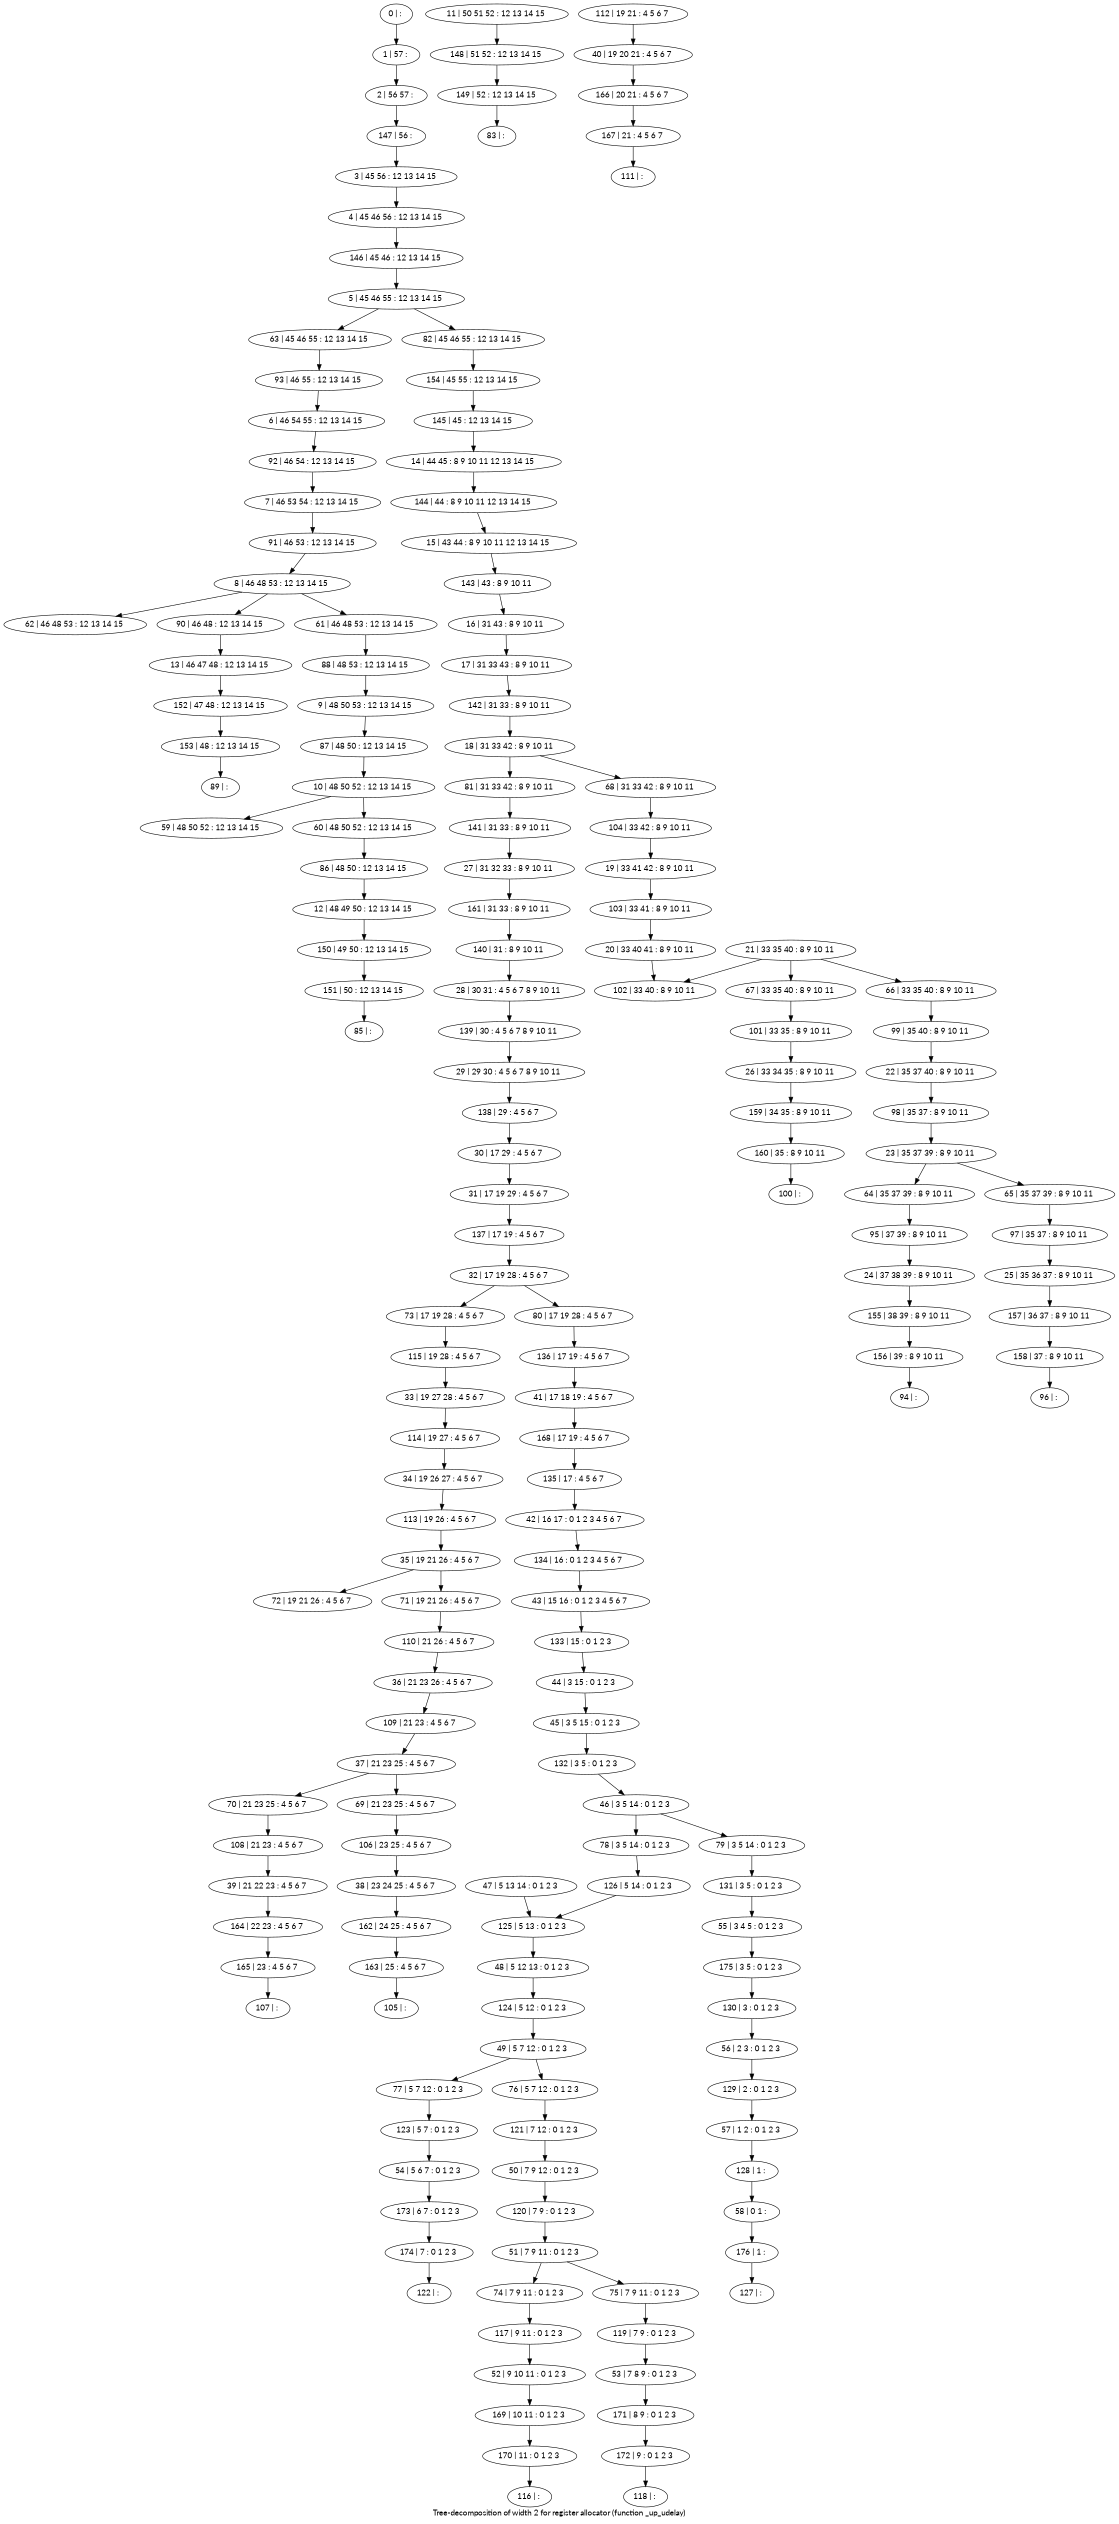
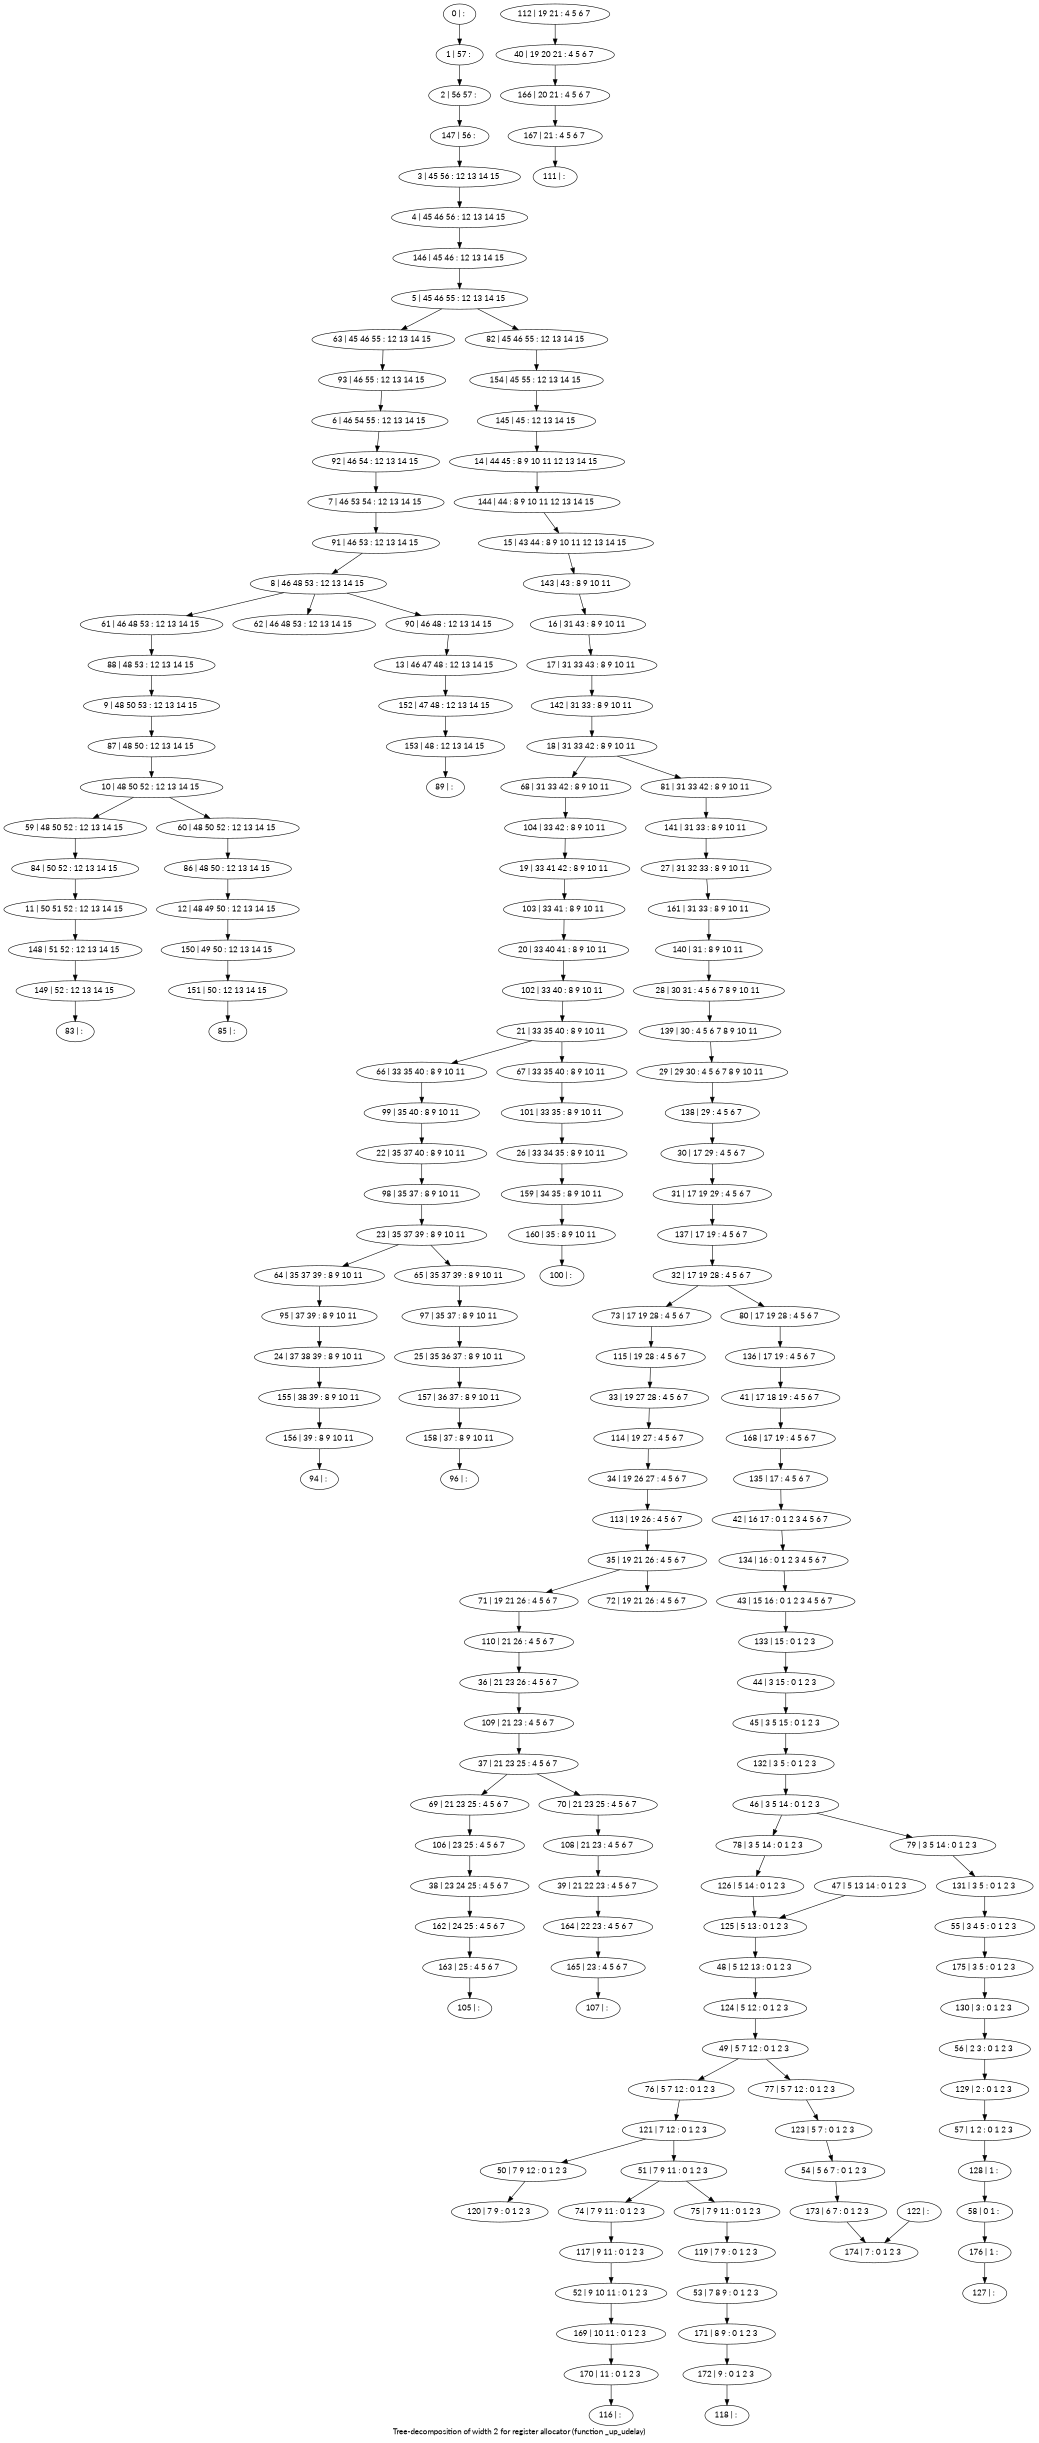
node "84 | 50 52 : 12 13 14 15": added
edge "21 | 33 35 40 : 8 9 10 11" -> "102 | 33 40 : 8 9 10 11": reversed
edge "120 | 7 9 : 0 1 2 3" -> "51 | 7 9 11 : 0 1 2 3": now "121 | 7 12 : 0 1 2 3" -> "51 | 7 9 11 : 0 1 2 3"
edge "174 | 7 : 0 1 2 3" -> "122 | :": reversed
